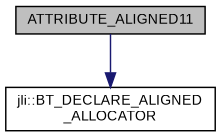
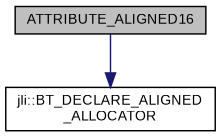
node "ATTRIBUTE_ALIGNED11": label "ATTRIBUTE_ALIGNED11" -> "ATTRIBUTE_ALIGNED16"
